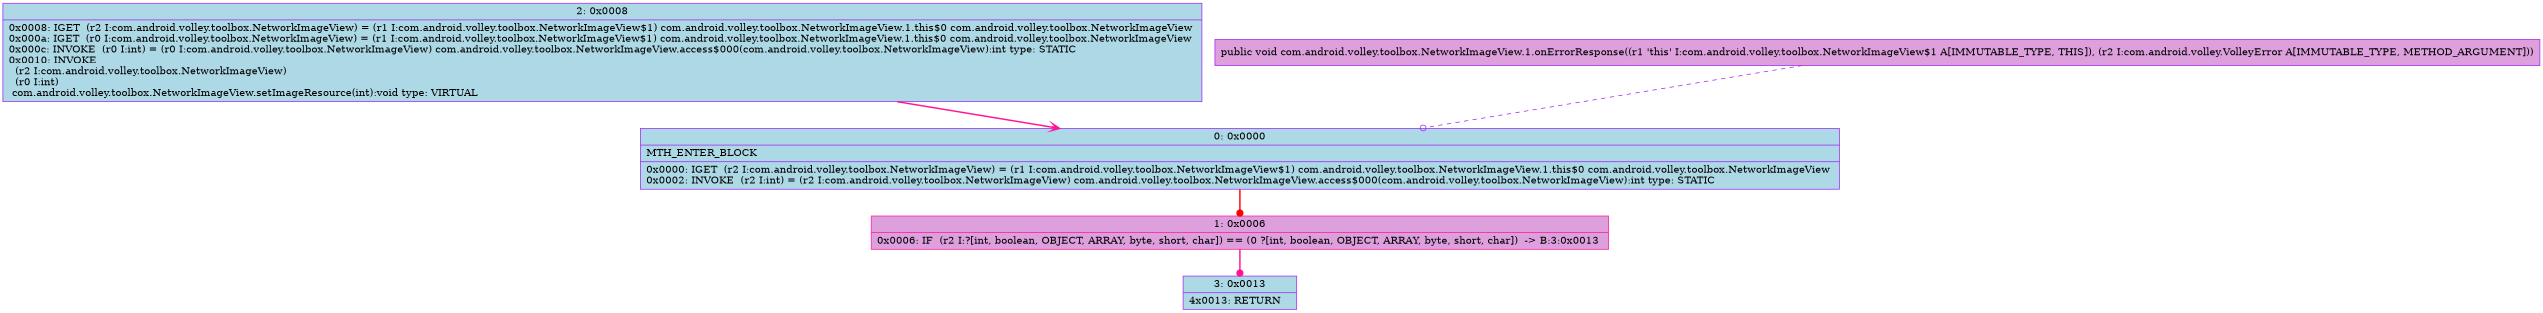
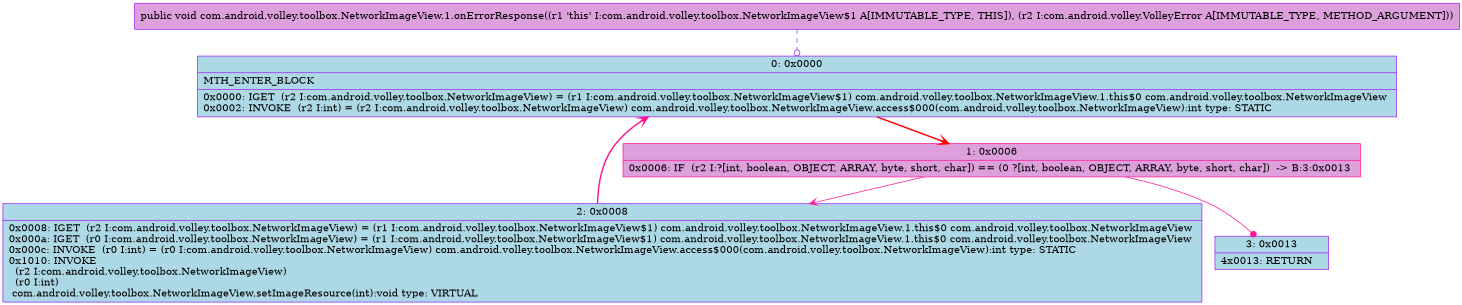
node "2: 0x0008": text "0x0010: INVOKE" -> "0x1010: INVOKE"
edge "1: 0x0006" -> "2: 0x0008": added
edge "0: 0x0000" -> "1: 0x0006": arrowhead dot -> vee
edge "1: 0x0006" -> "3: 0x0013": style bold -> solid
